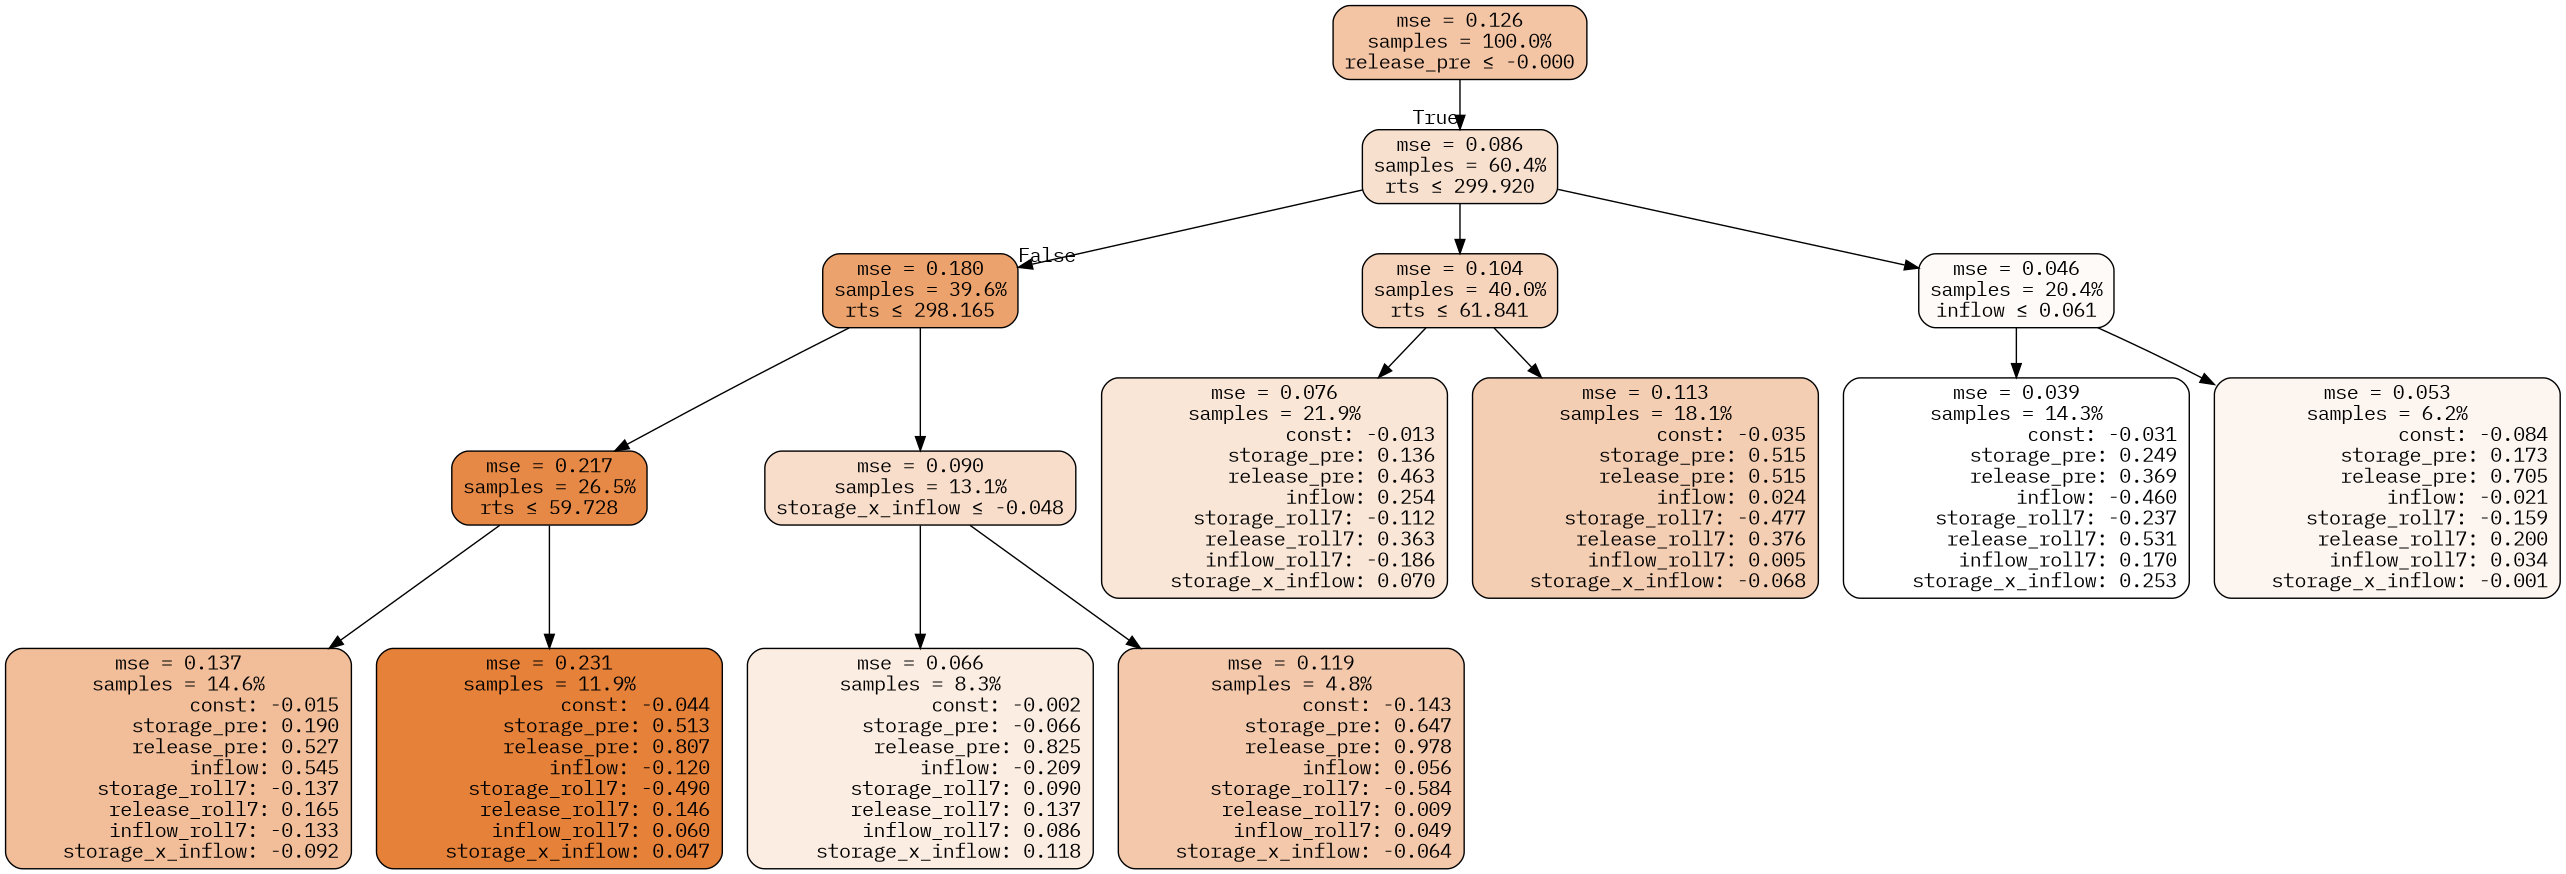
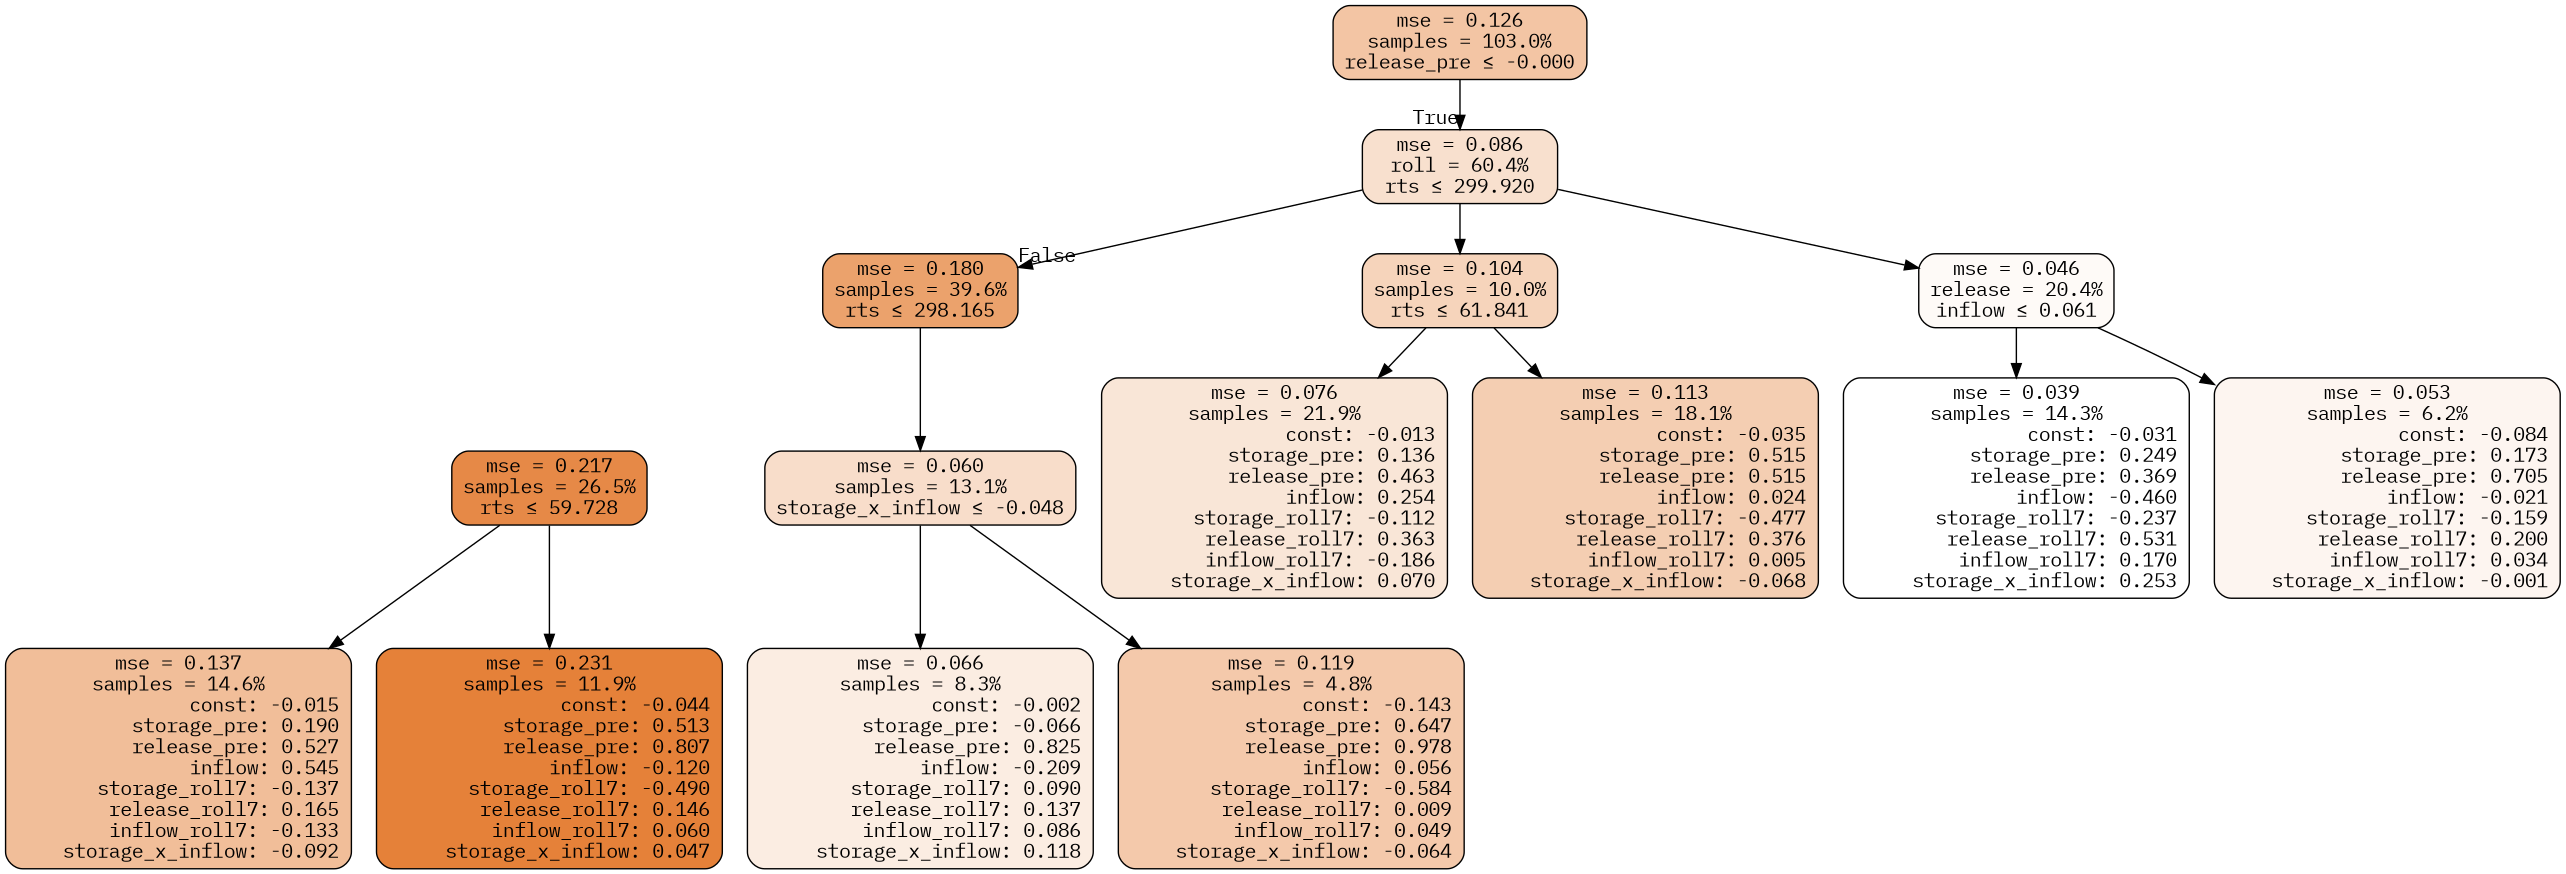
node "mse = 0.126 samples = 100.0% release_pre ≤ -0.000": label "mse = 0.126 samples = 100.0% release_pre ≤ -0.000" -> "mse = 0.126 samples = 103.0% release_pre ≤ -0.000"
node "mse = 0.086 samples = 60.4% rts ≤ 299.920": label "mse = 0.086 samples = 60.4% rts ≤ 299.920" -> "mse = 0.086 roll = 60.4% rts ≤ 299.920"
node "mse = 0.104 samples = 40.0% rts ≤ 61.841": label "mse = 0.104 samples = 40.0% rts ≤ 61.841" -> "mse = 0.104 samples = 10.0% rts ≤ 61.841"
node "mse = 0.046 samples = 20.4% inflow ≤ 0.061": label "mse = 0.046 samples = 20.4% inflow ≤ 0.061" -> "mse = 0.046 release = 20.4% inflow ≤ 0.061"
edge "mse = 0.180 samples = 39.6% rts ≤ 298.165" -> "mse = 0.217 samples = 26.5% rts ≤ 59.728": removed
node "mse = 0.090 samples = 13.1% storage_x_inflow ≤ -0.048": label "mse = 0.090 samples = 13.1% storage_x_inflow ≤ -0.048" -> "mse = 0.060 samples = 13.1% storage_x_inflow ≤ -0.048"
